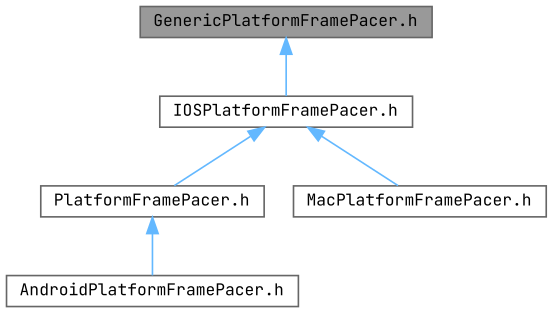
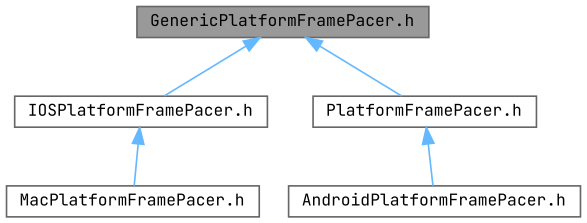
edge "PlatformFramePacer.h" -> "IOSPlatformFramePacer.h": now "PlatformFramePacer.h" -> "GenericPlatformFramePacer.h"
